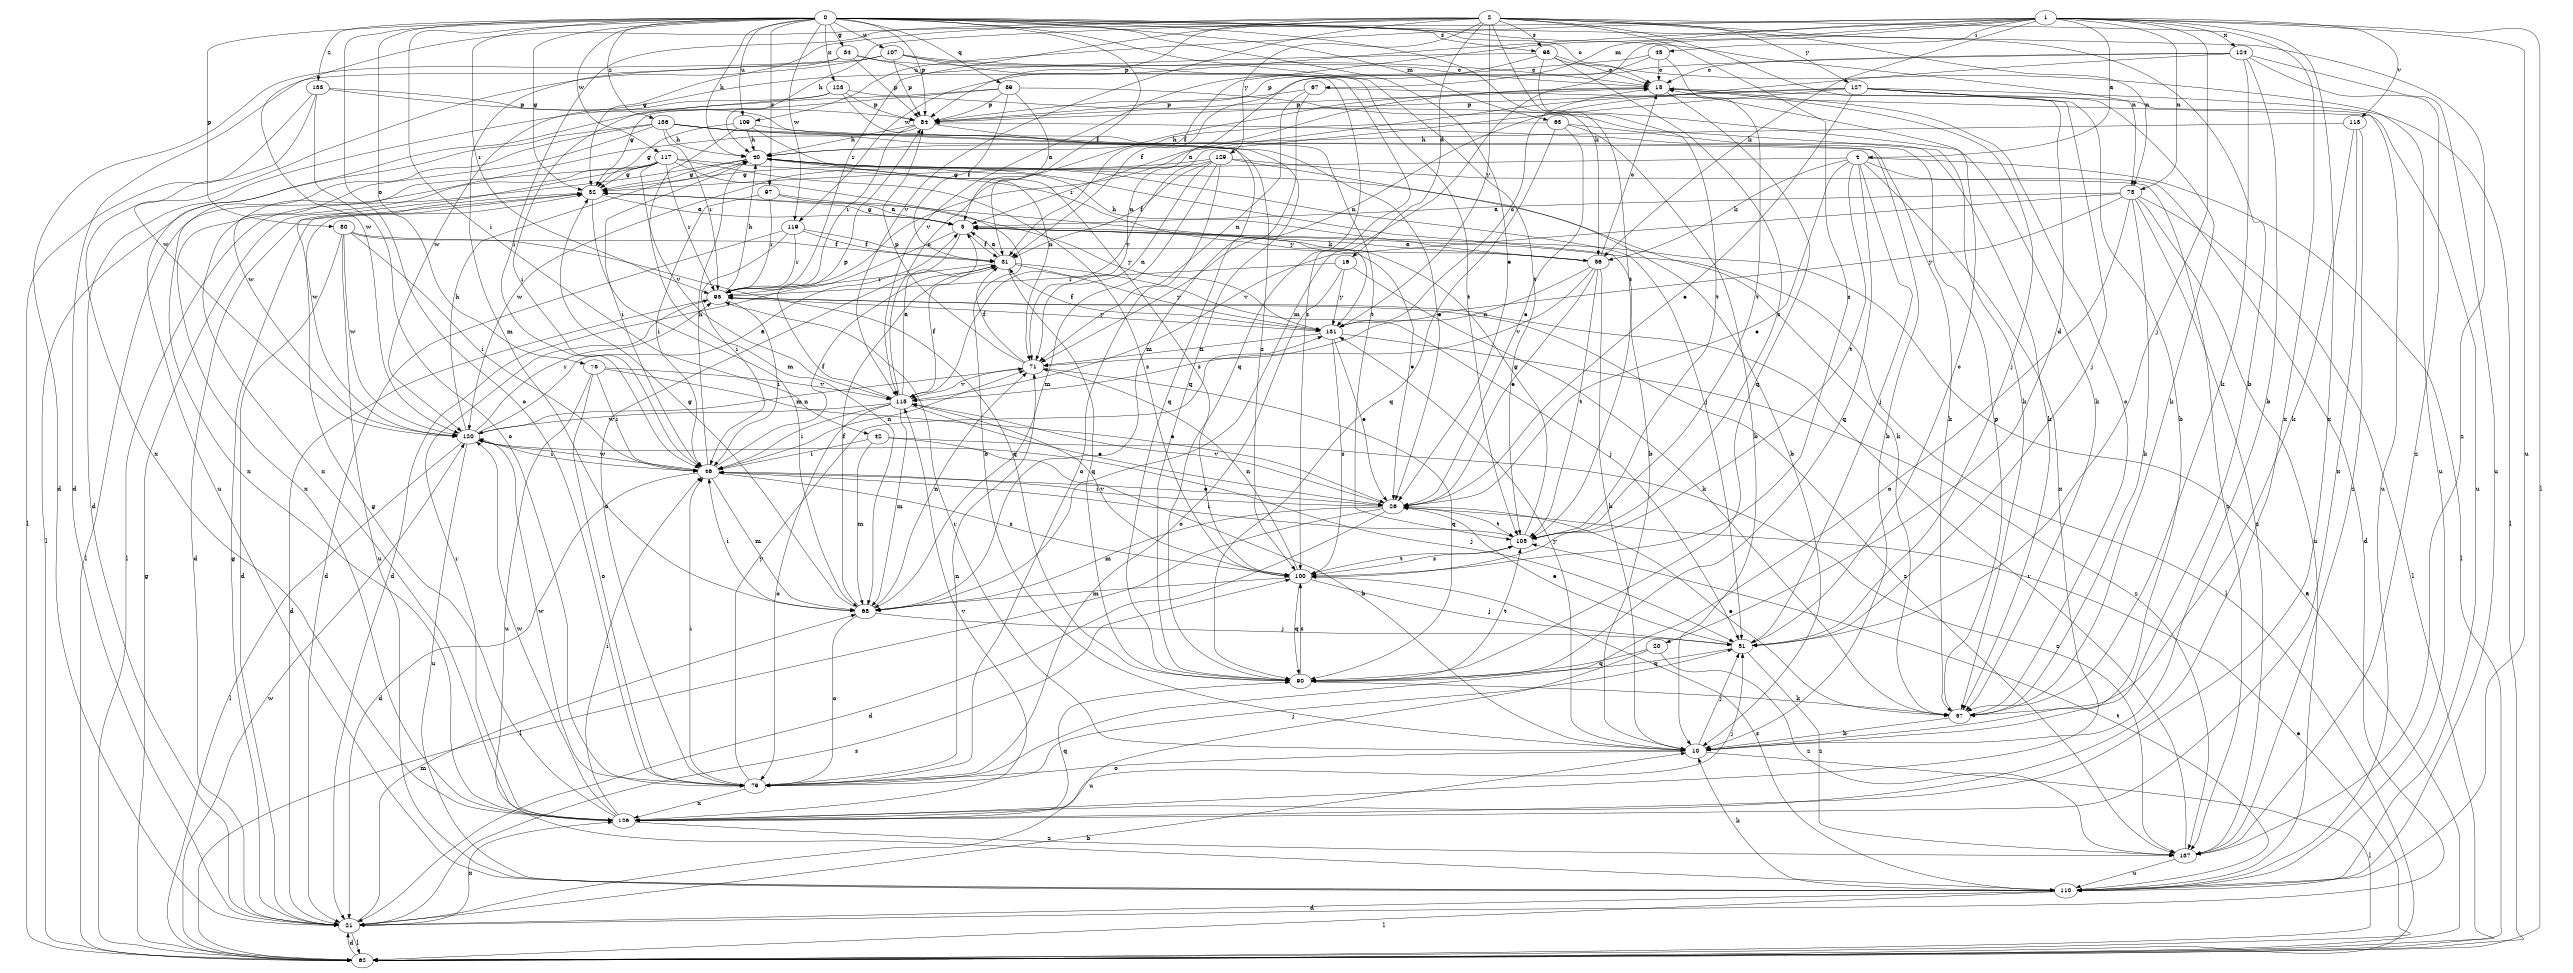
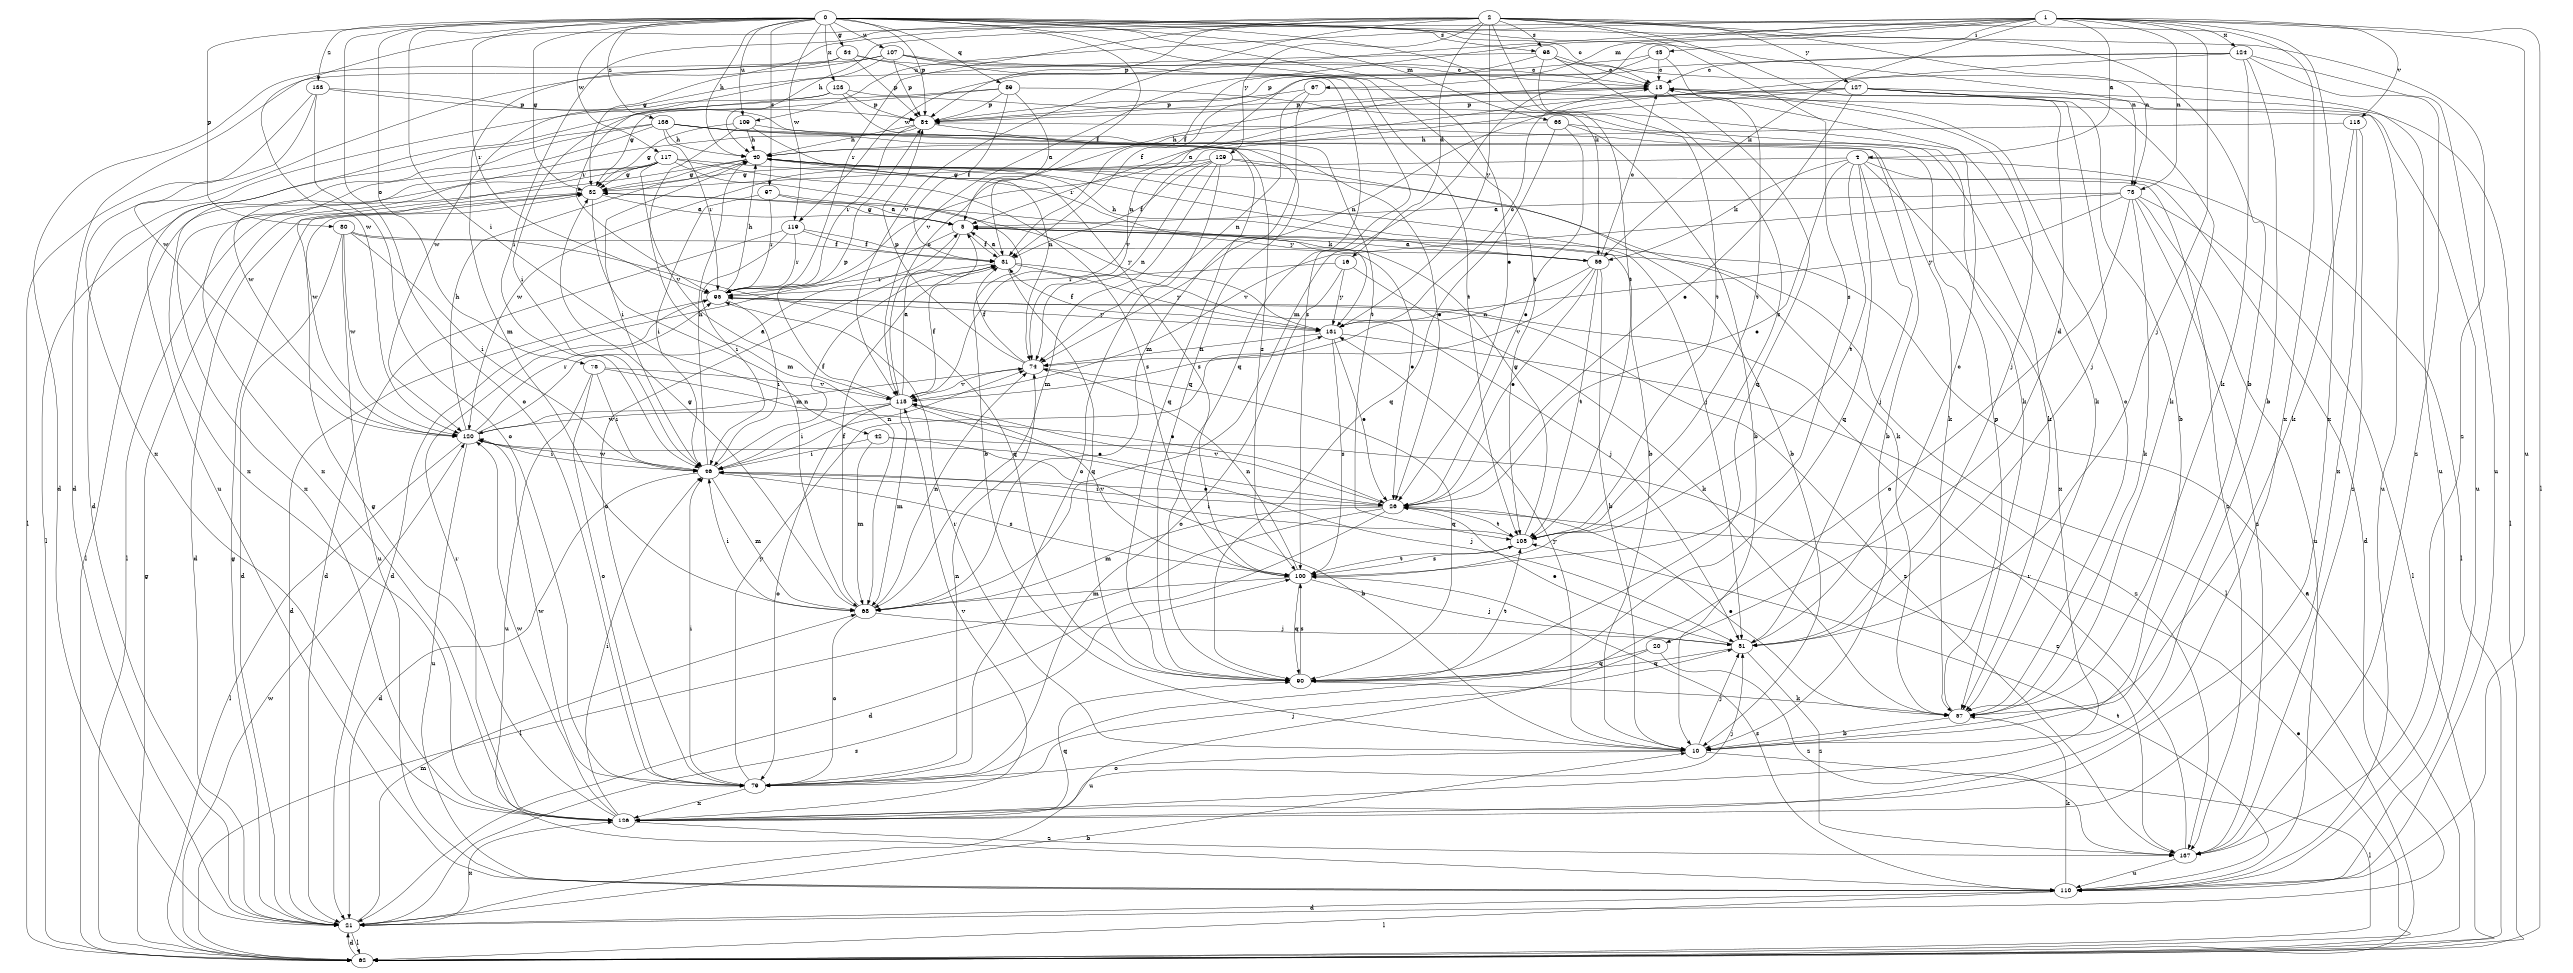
edge "117" -> "95": now "107" -> "95"
node "71": label "71" -> "74"
edge "110" -> "10": now "110" -> "57"
